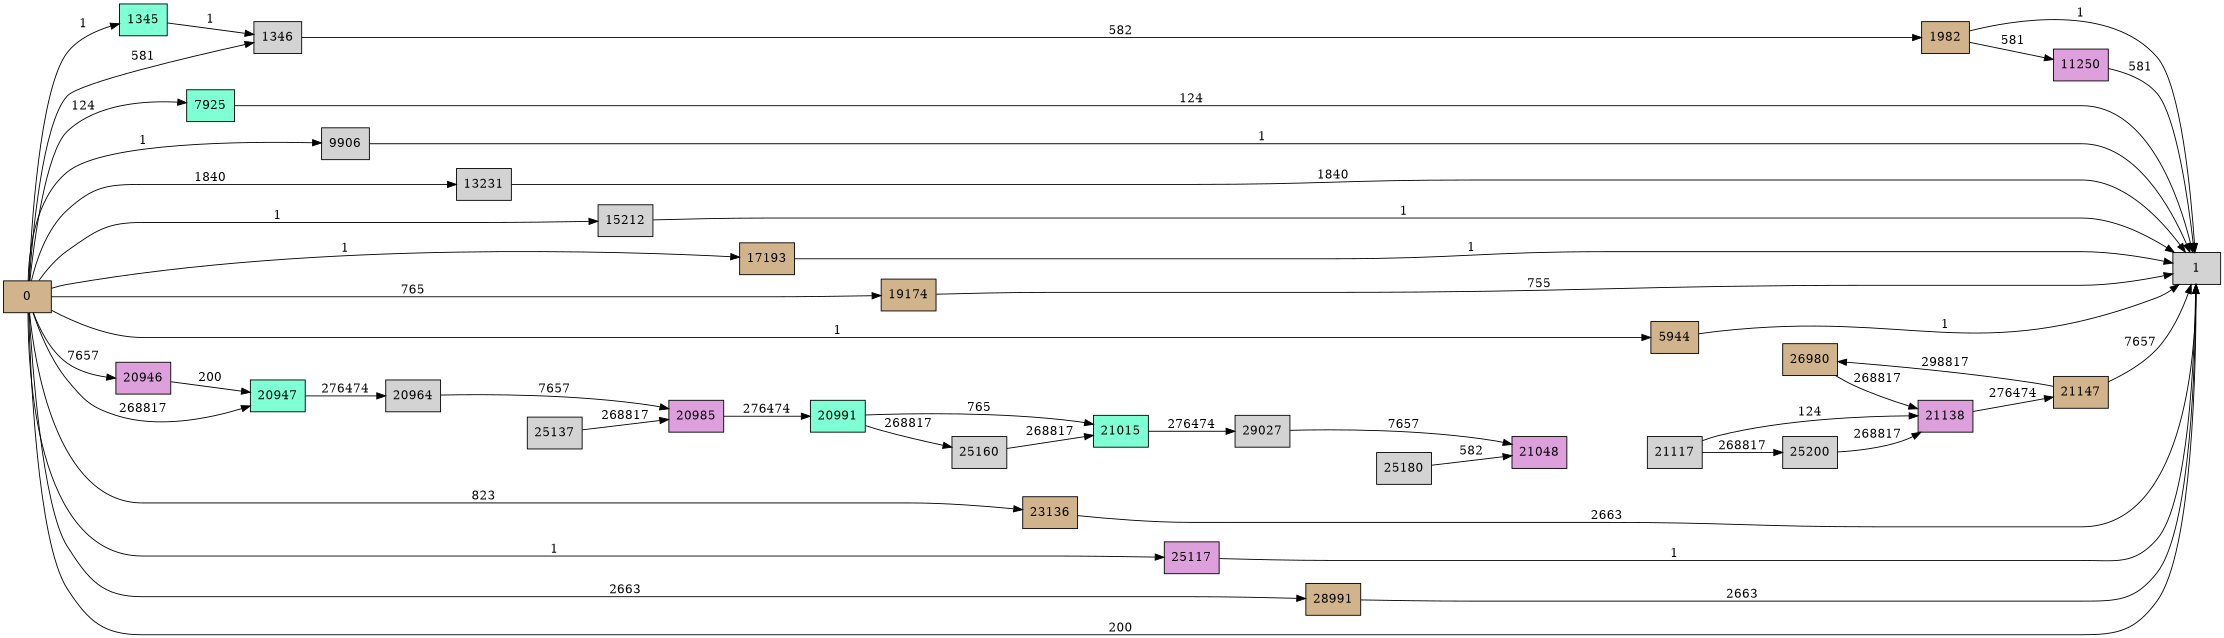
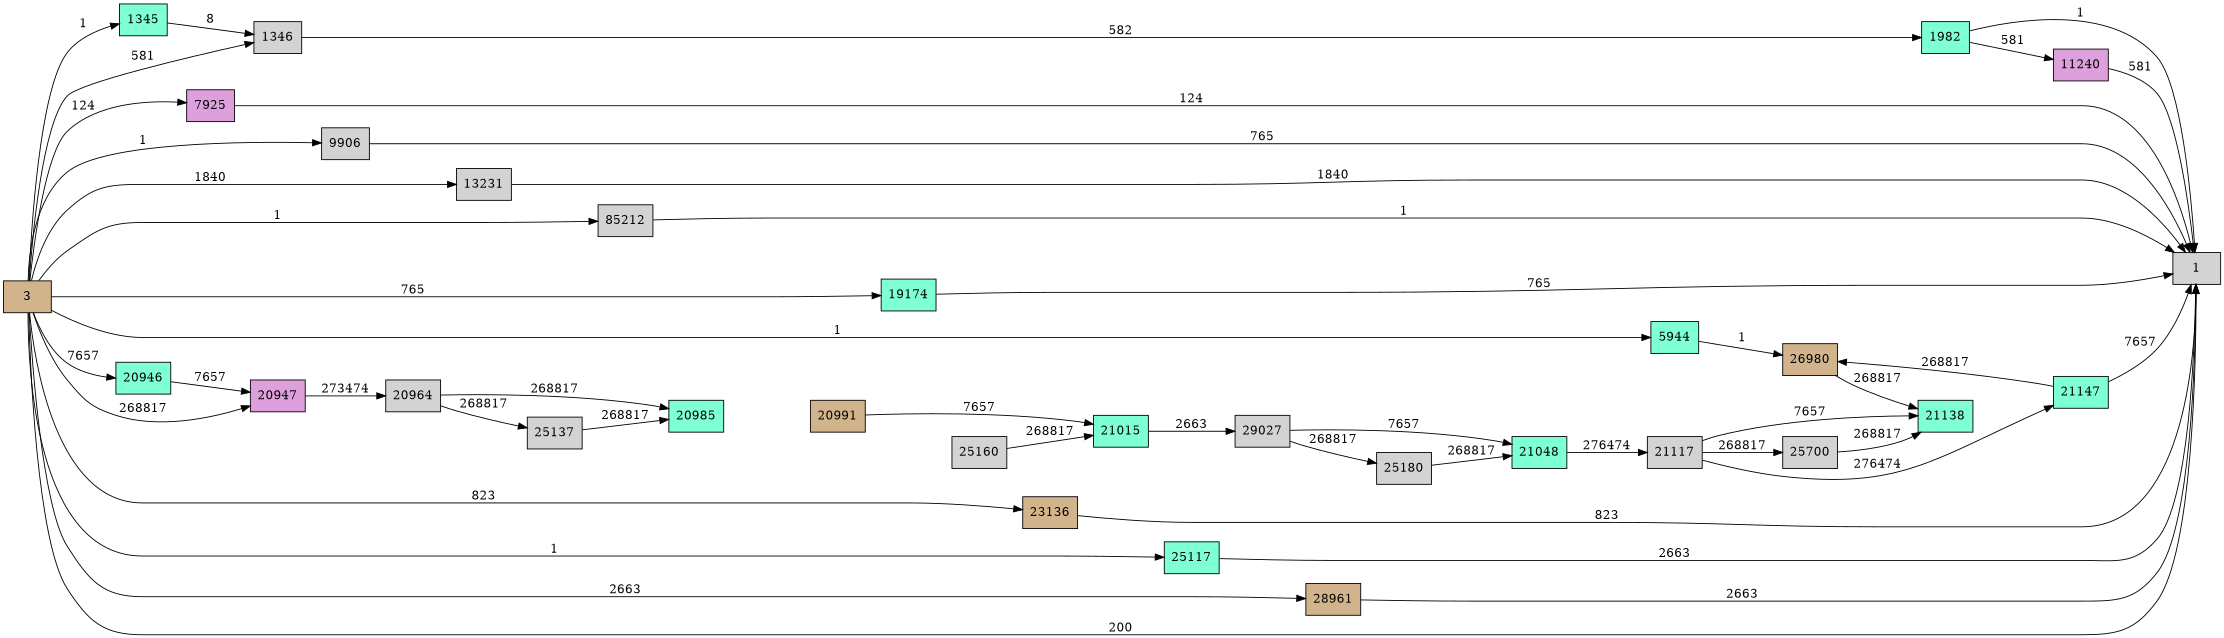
edge "1345" -> "1346": label "1" -> "8"
node "1982": fillcolor tan -> aquamarine
node "11250": label "11250" -> "11240"
node "7925": fillcolor aquamarine -> plum
edge "9906" -> "1": label "1" -> "765"
node "15212": label "15212" -> "85212"
node "17193": removed
edge "19174" -> "1": label "755" -> "765"
node "19174": fillcolor tan -> aquamarine
node "0": label "0" -> "3"
edge "5944" -> "1": now "5944" -> "26980"
node "5944": fillcolor tan -> aquamarine
edge "21147" -> "26980": label "298817" -> "268817"
node "20946": fillcolor plum -> aquamarine
edge "20946" -> "20947": label "200" -> "7657"
edge "20947" -> "20964": label "276474" -> "273474"
edge "20964" -> "20985": label "7657" -> "268817"
node "21147": fillcolor tan -> aquamarine
node "20947": fillcolor aquamarine -> plum
edge "21138" -> "21147": now "21117" -> "21147"
edge "20991" -> "21015": label "765" -> "7657"
edge "21117" -> "21138": label "124" -> "7657"
node "20985": fillcolor plum -> aquamarine
edge "20985" -> "20991": removed, label "276474"
node "20991": fillcolor aquamarine -> tan
node "21138": fillcolor plum -> aquamarine
edge "20964" -> "25137": added, label "268817"
edge "21015" -> "29027": label "276474" -> "2663"
edge "20991" -> "25160": removed, label "268817"
edge "25180" -> "21048": label "582" -> "268817"
edge "29027" -> "25180": added, label "268817"
node "21048": fillcolor plum -> aquamarine
edge "21048" -> "21117": added, label "276474"
node "25200": label "25200" -> "25700"
edge "23136" -> "1": label "2663" -> "823"
edge "25117" -> "1": label "1" -> "2663"
node "25117": fillcolor plum -> aquamarine
node "28991": label "28991" -> "28961"
